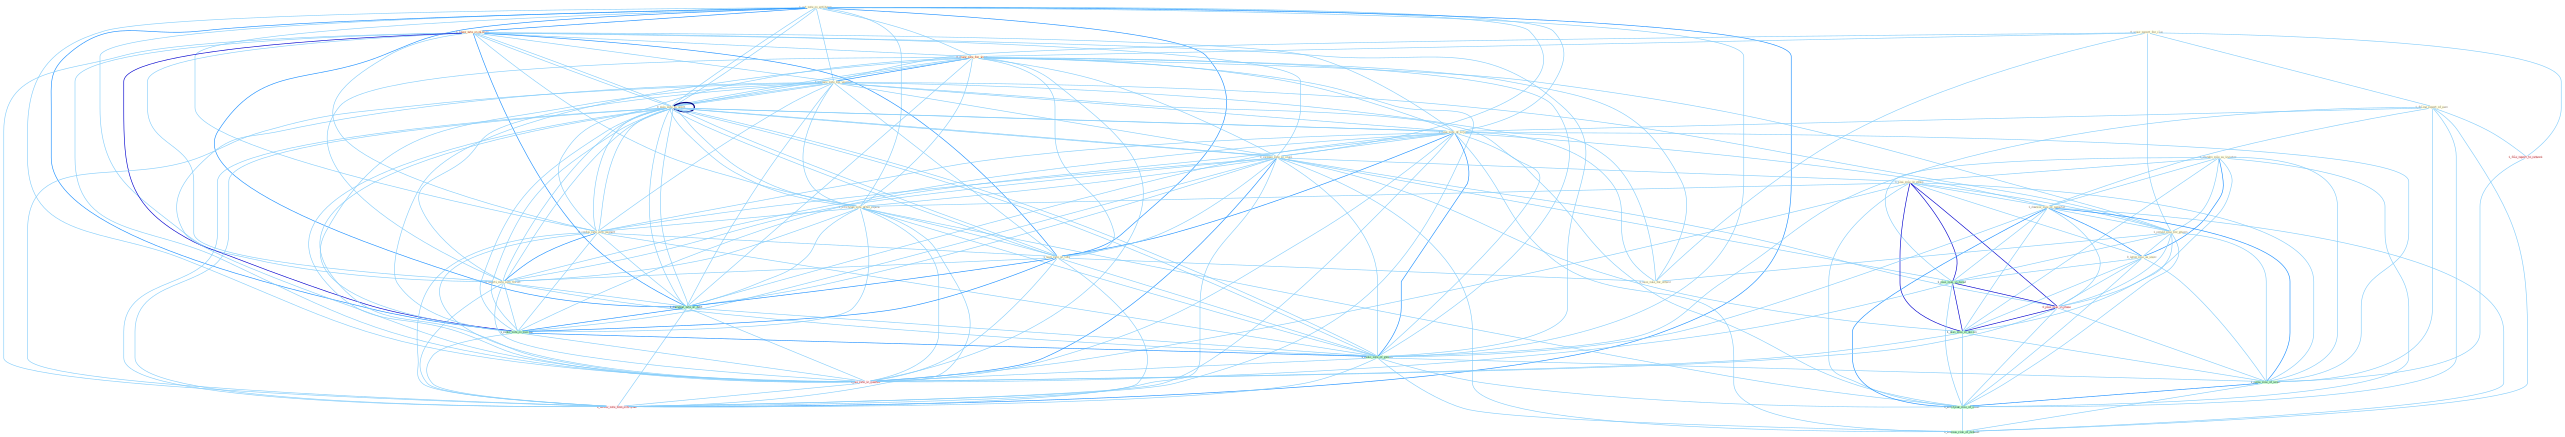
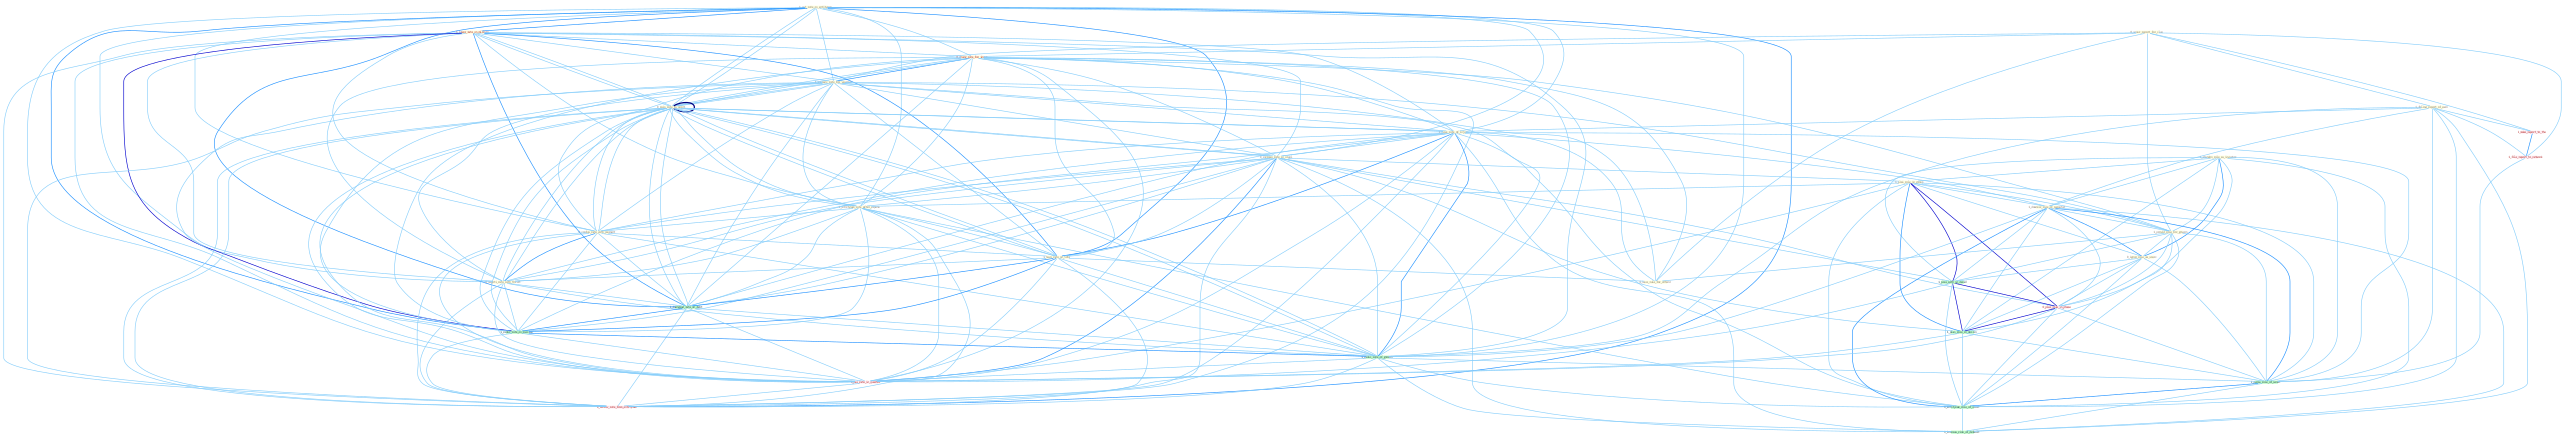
node "1_make_report_to_the": added
node "1_plai_role_in_decad": label "1_plai_role_in_decad" -> "1_plai_with_in_decad"
edge "1_plai_role_in_group" -- "1_plai_role_in_declin": color #0000cd -> #1e90ff
